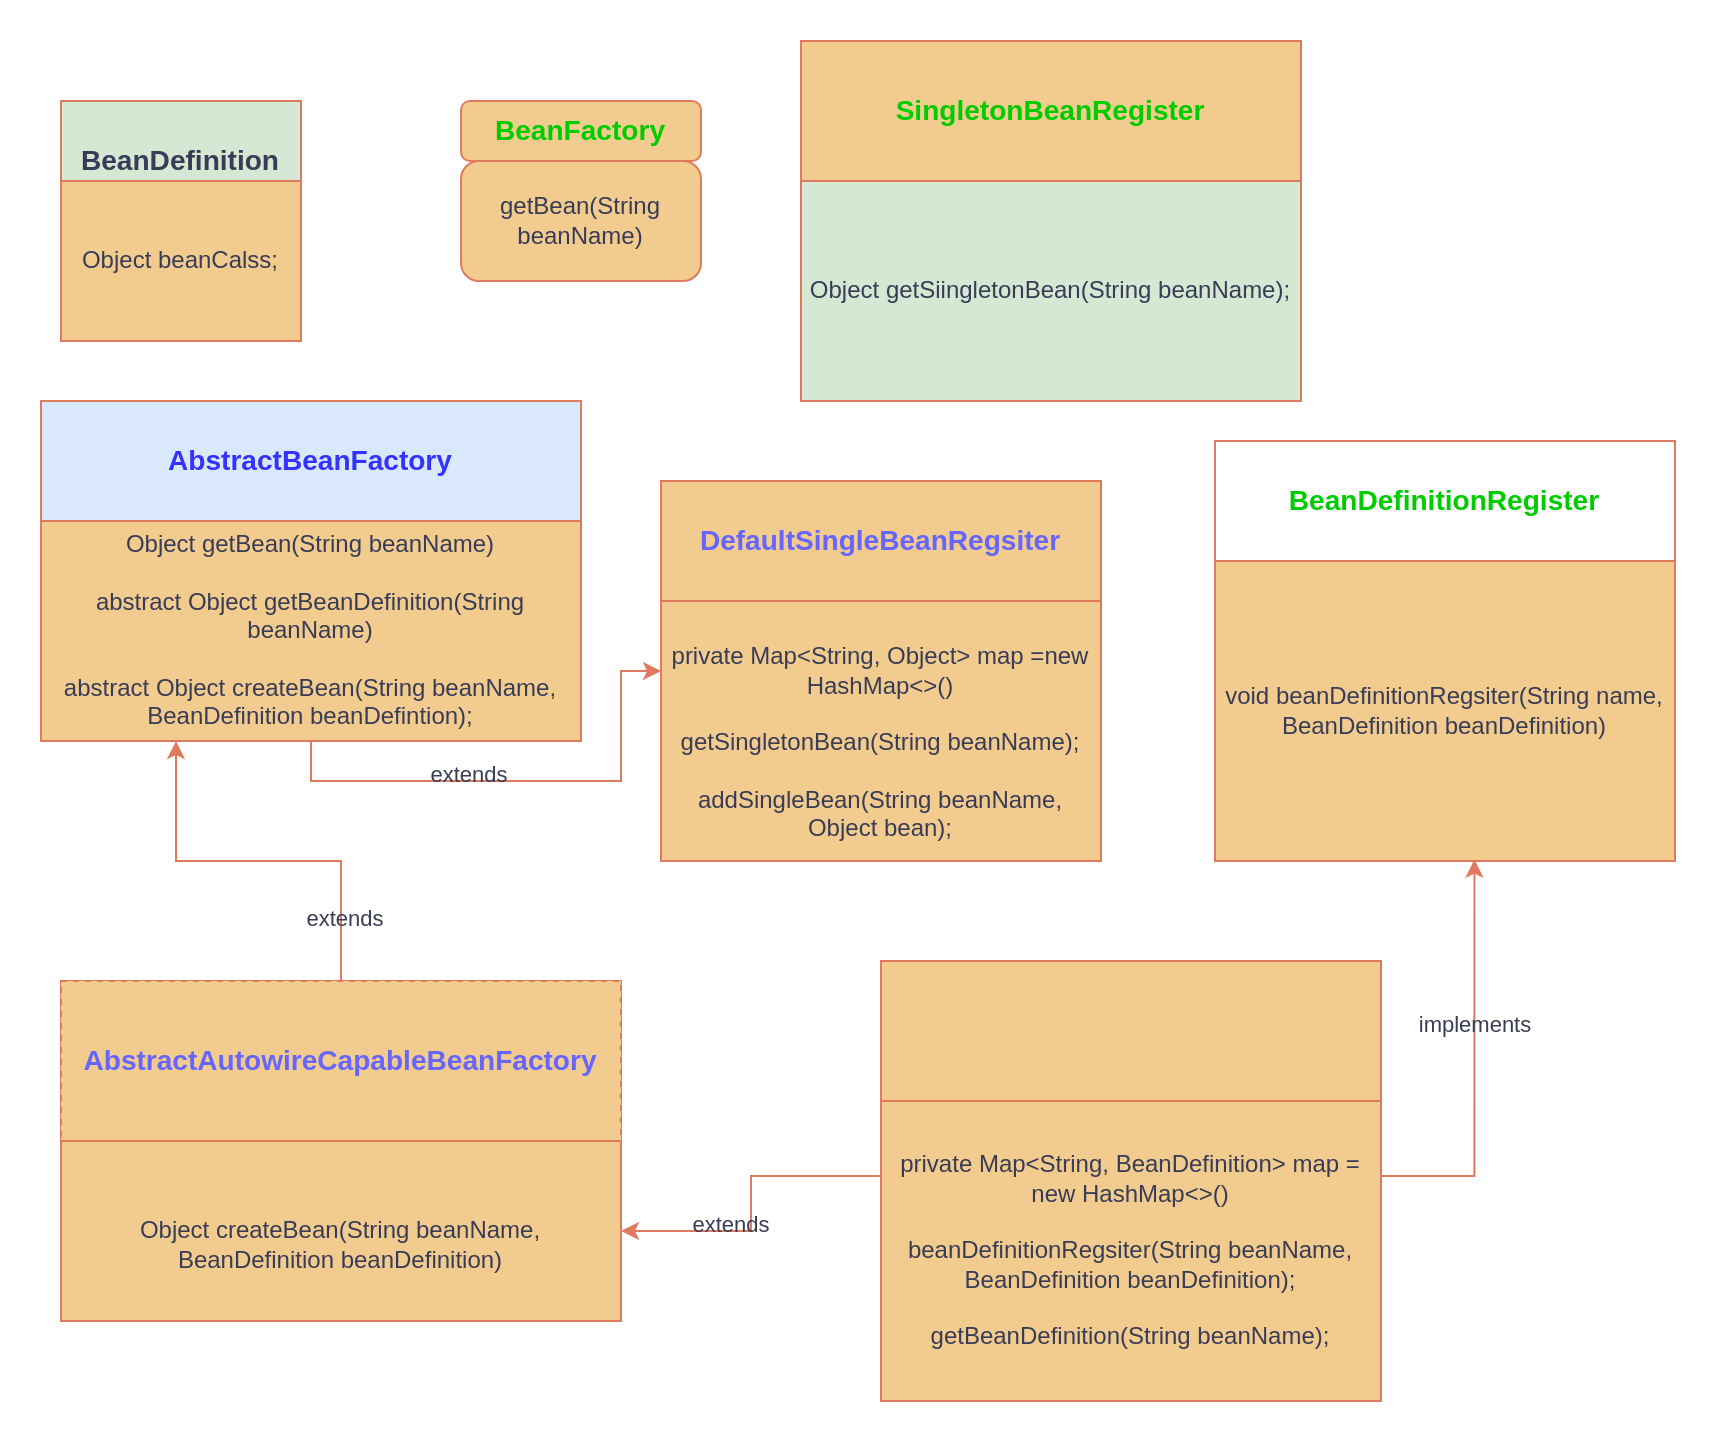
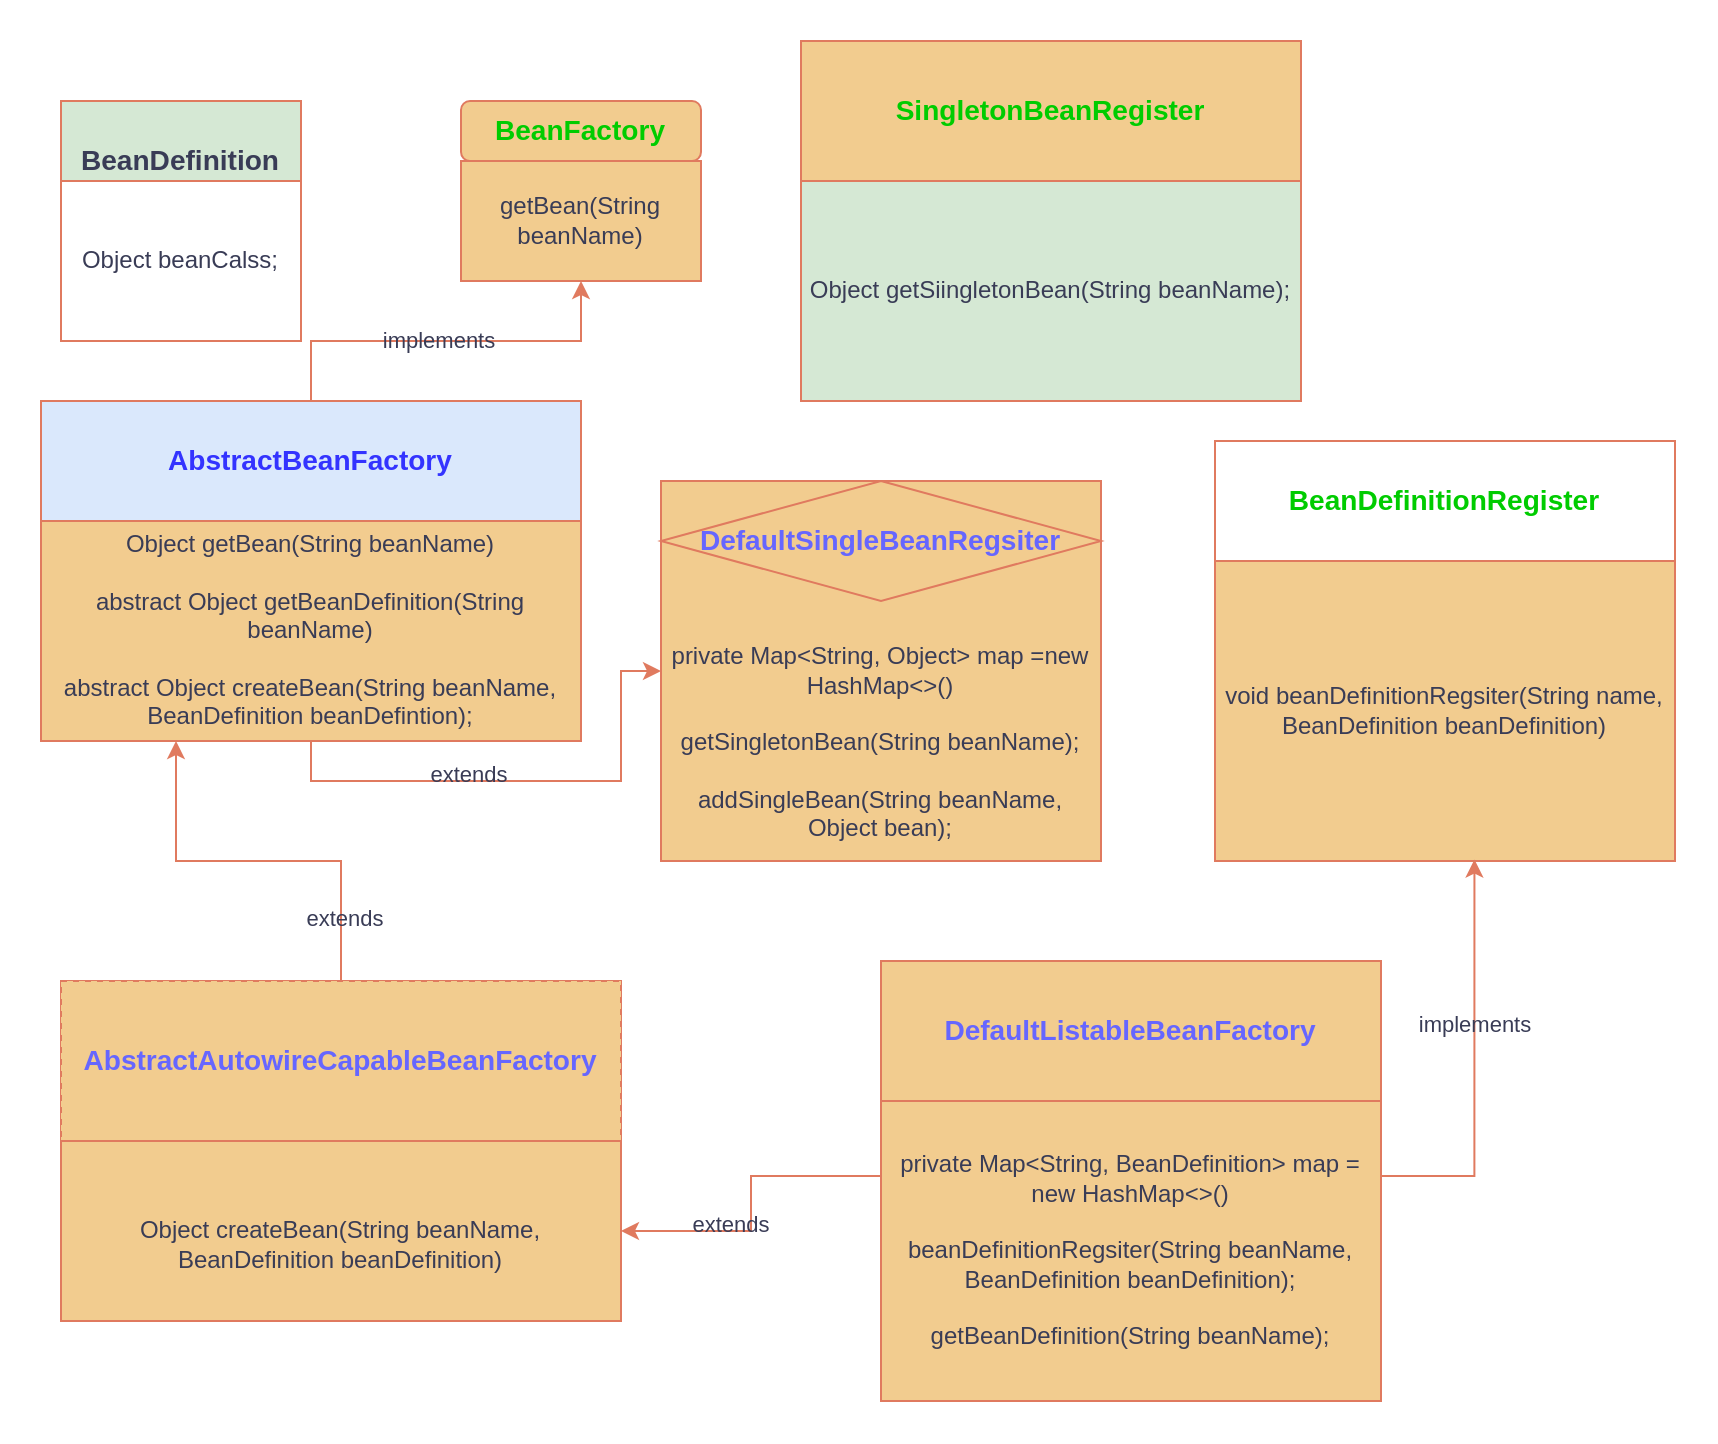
node "getBean(String beanName)": shape rounded rectangle -> rectangle
node "Object beanCalss;": fillcolor #f2cc8f -> #ffffff
edge "AbstractBeanFactory" -> "getBean(String beanName)": added, label "implements"
node "DefaultSingleBeanRegsiter": shape rectangle -> diamond
node "DefaultListableBeanFactory": added
